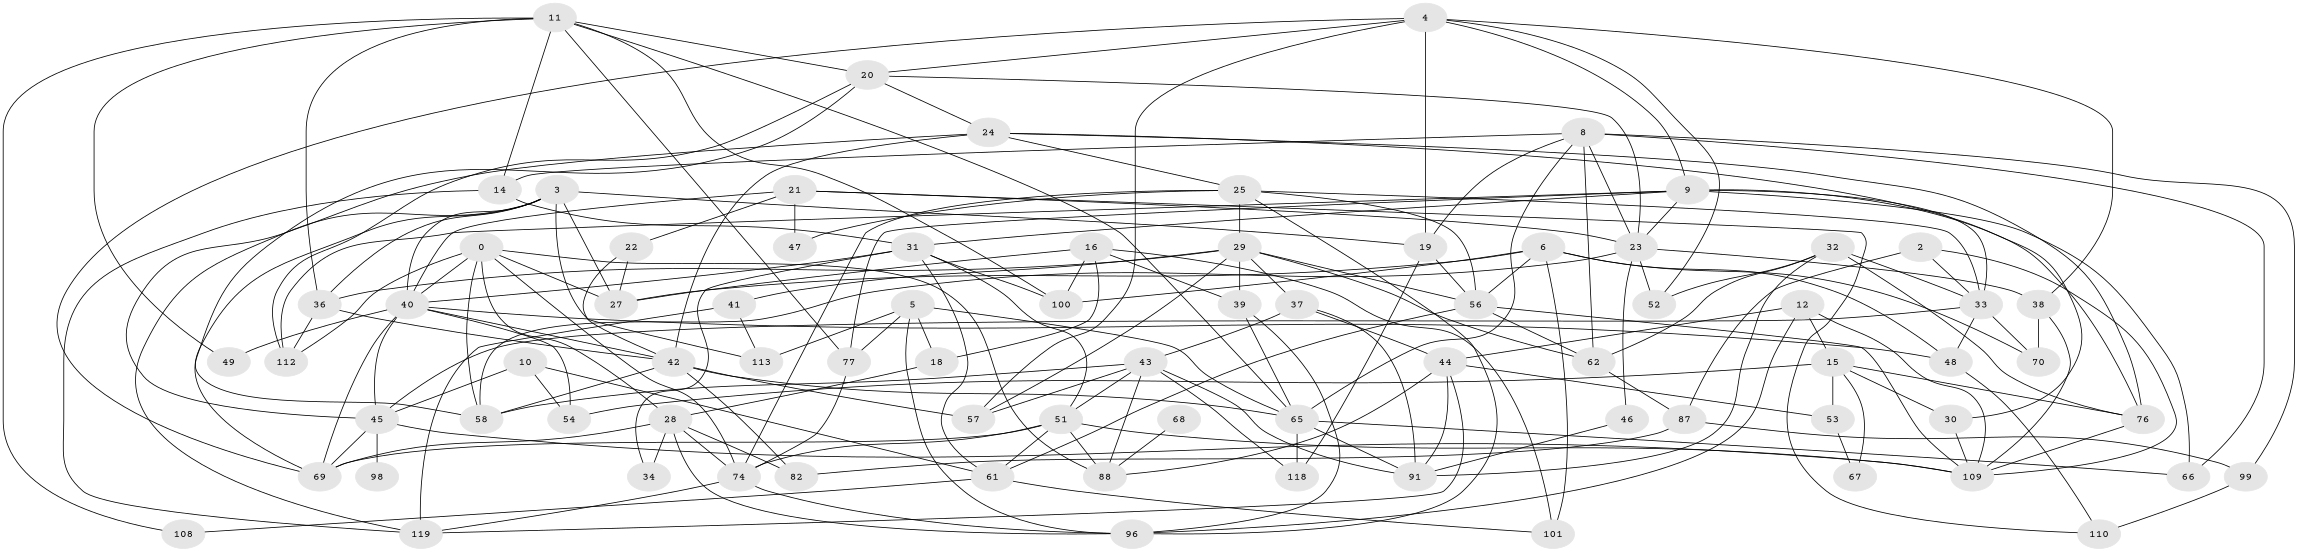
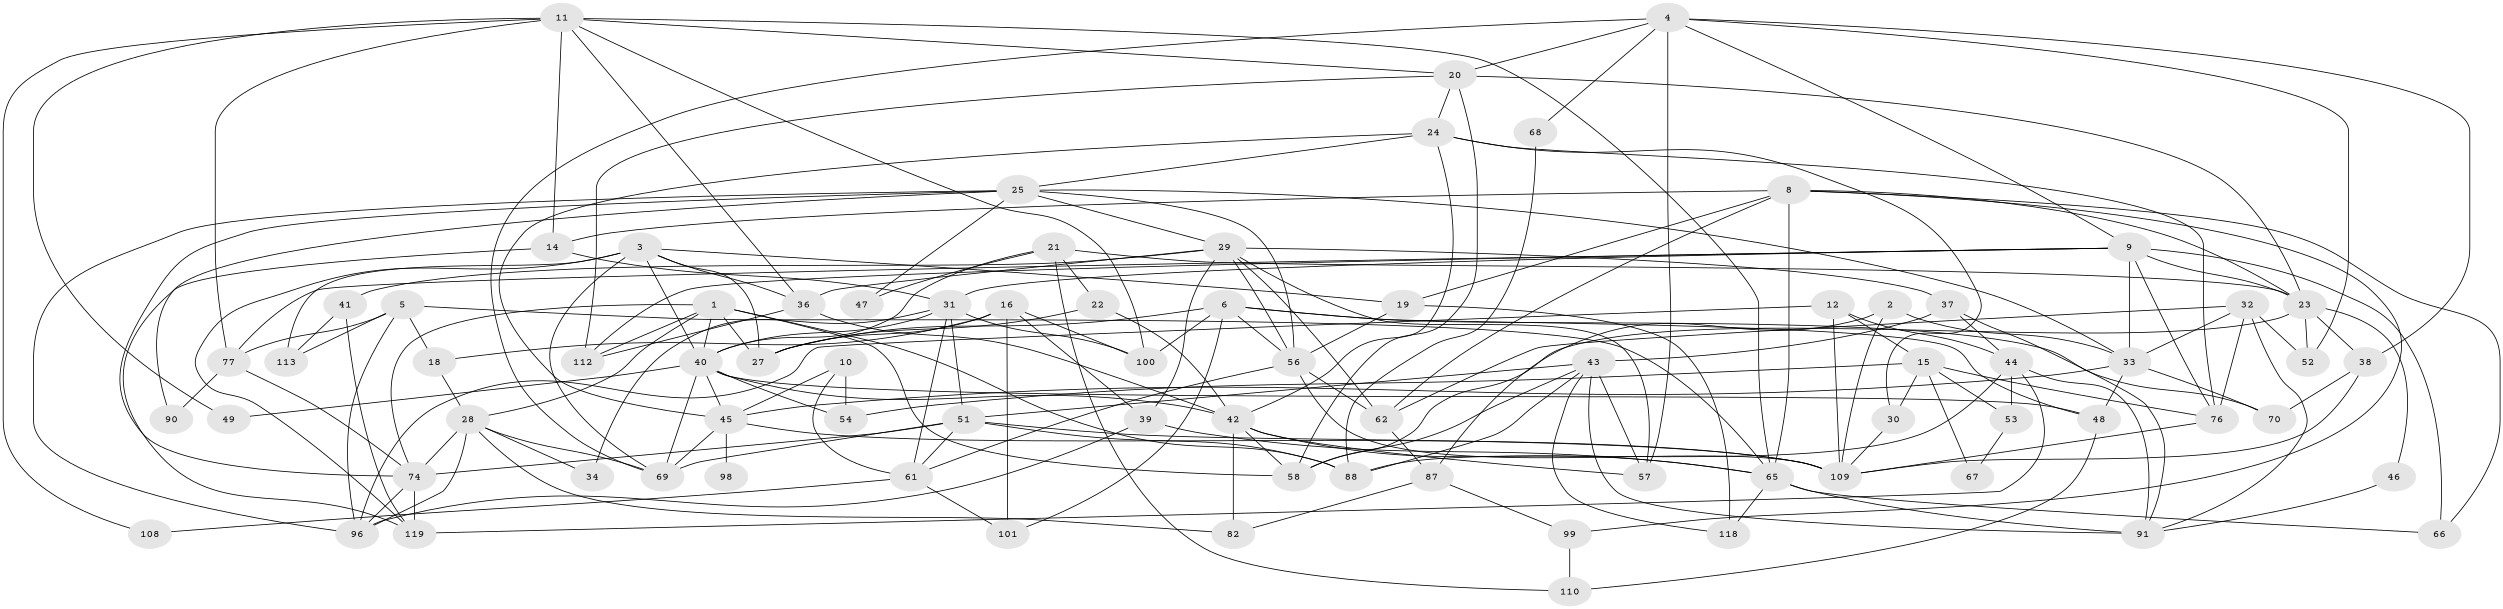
edge "4" -- "19": now "4" -- "68"
node "0": label "0" -> "1"
node "90": added
